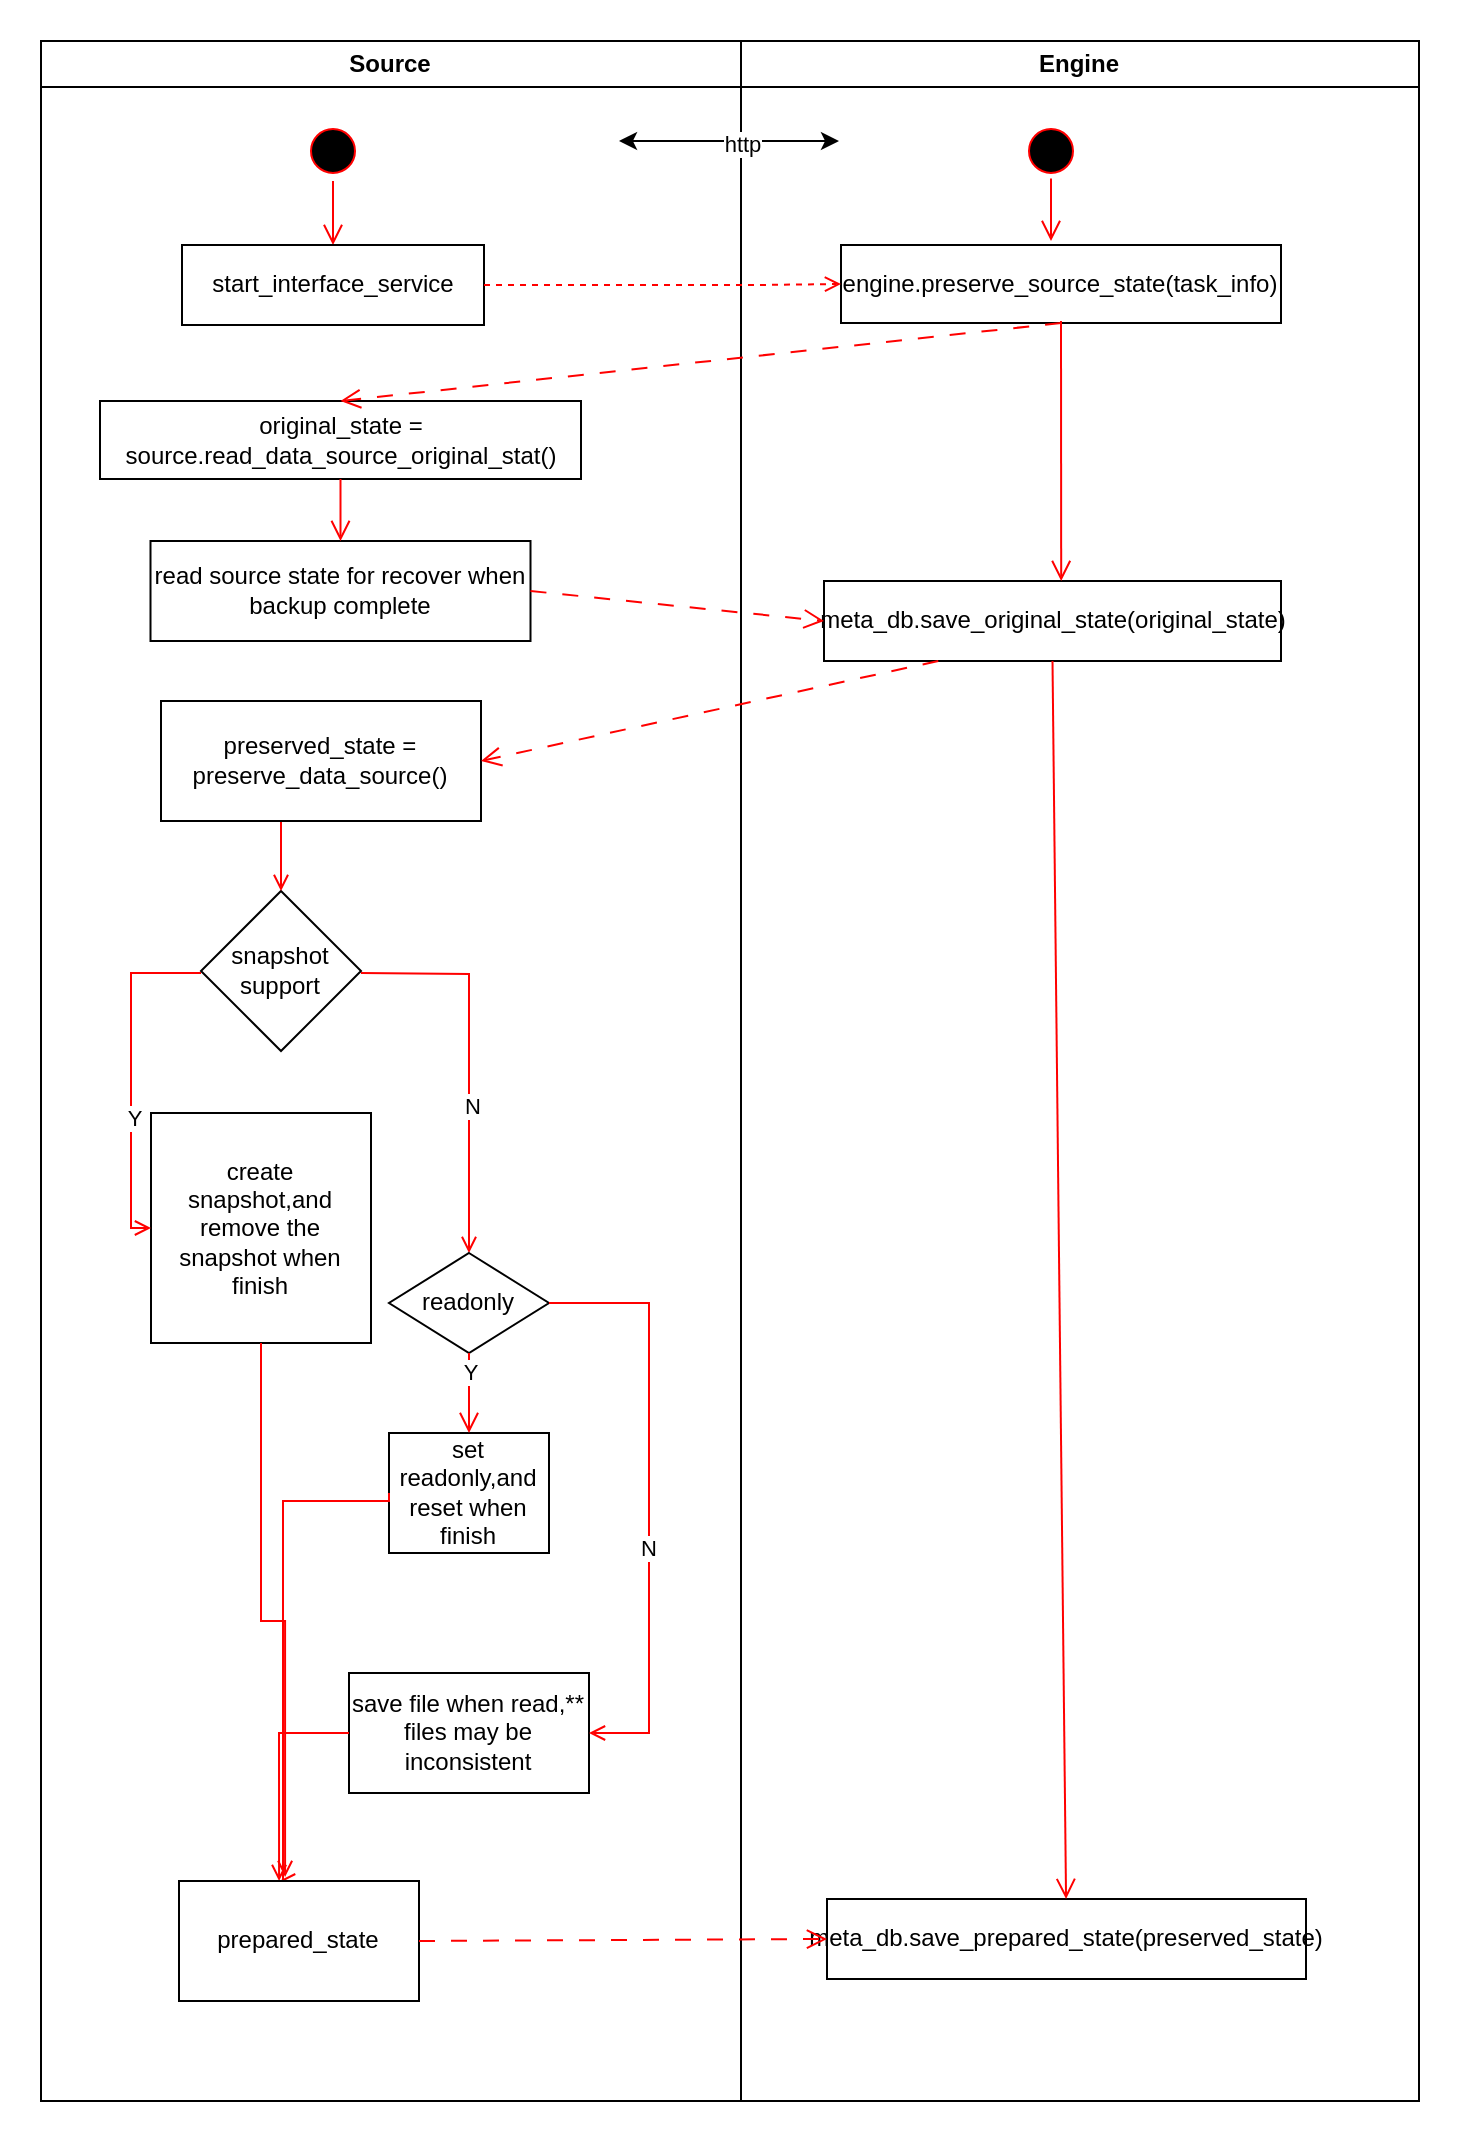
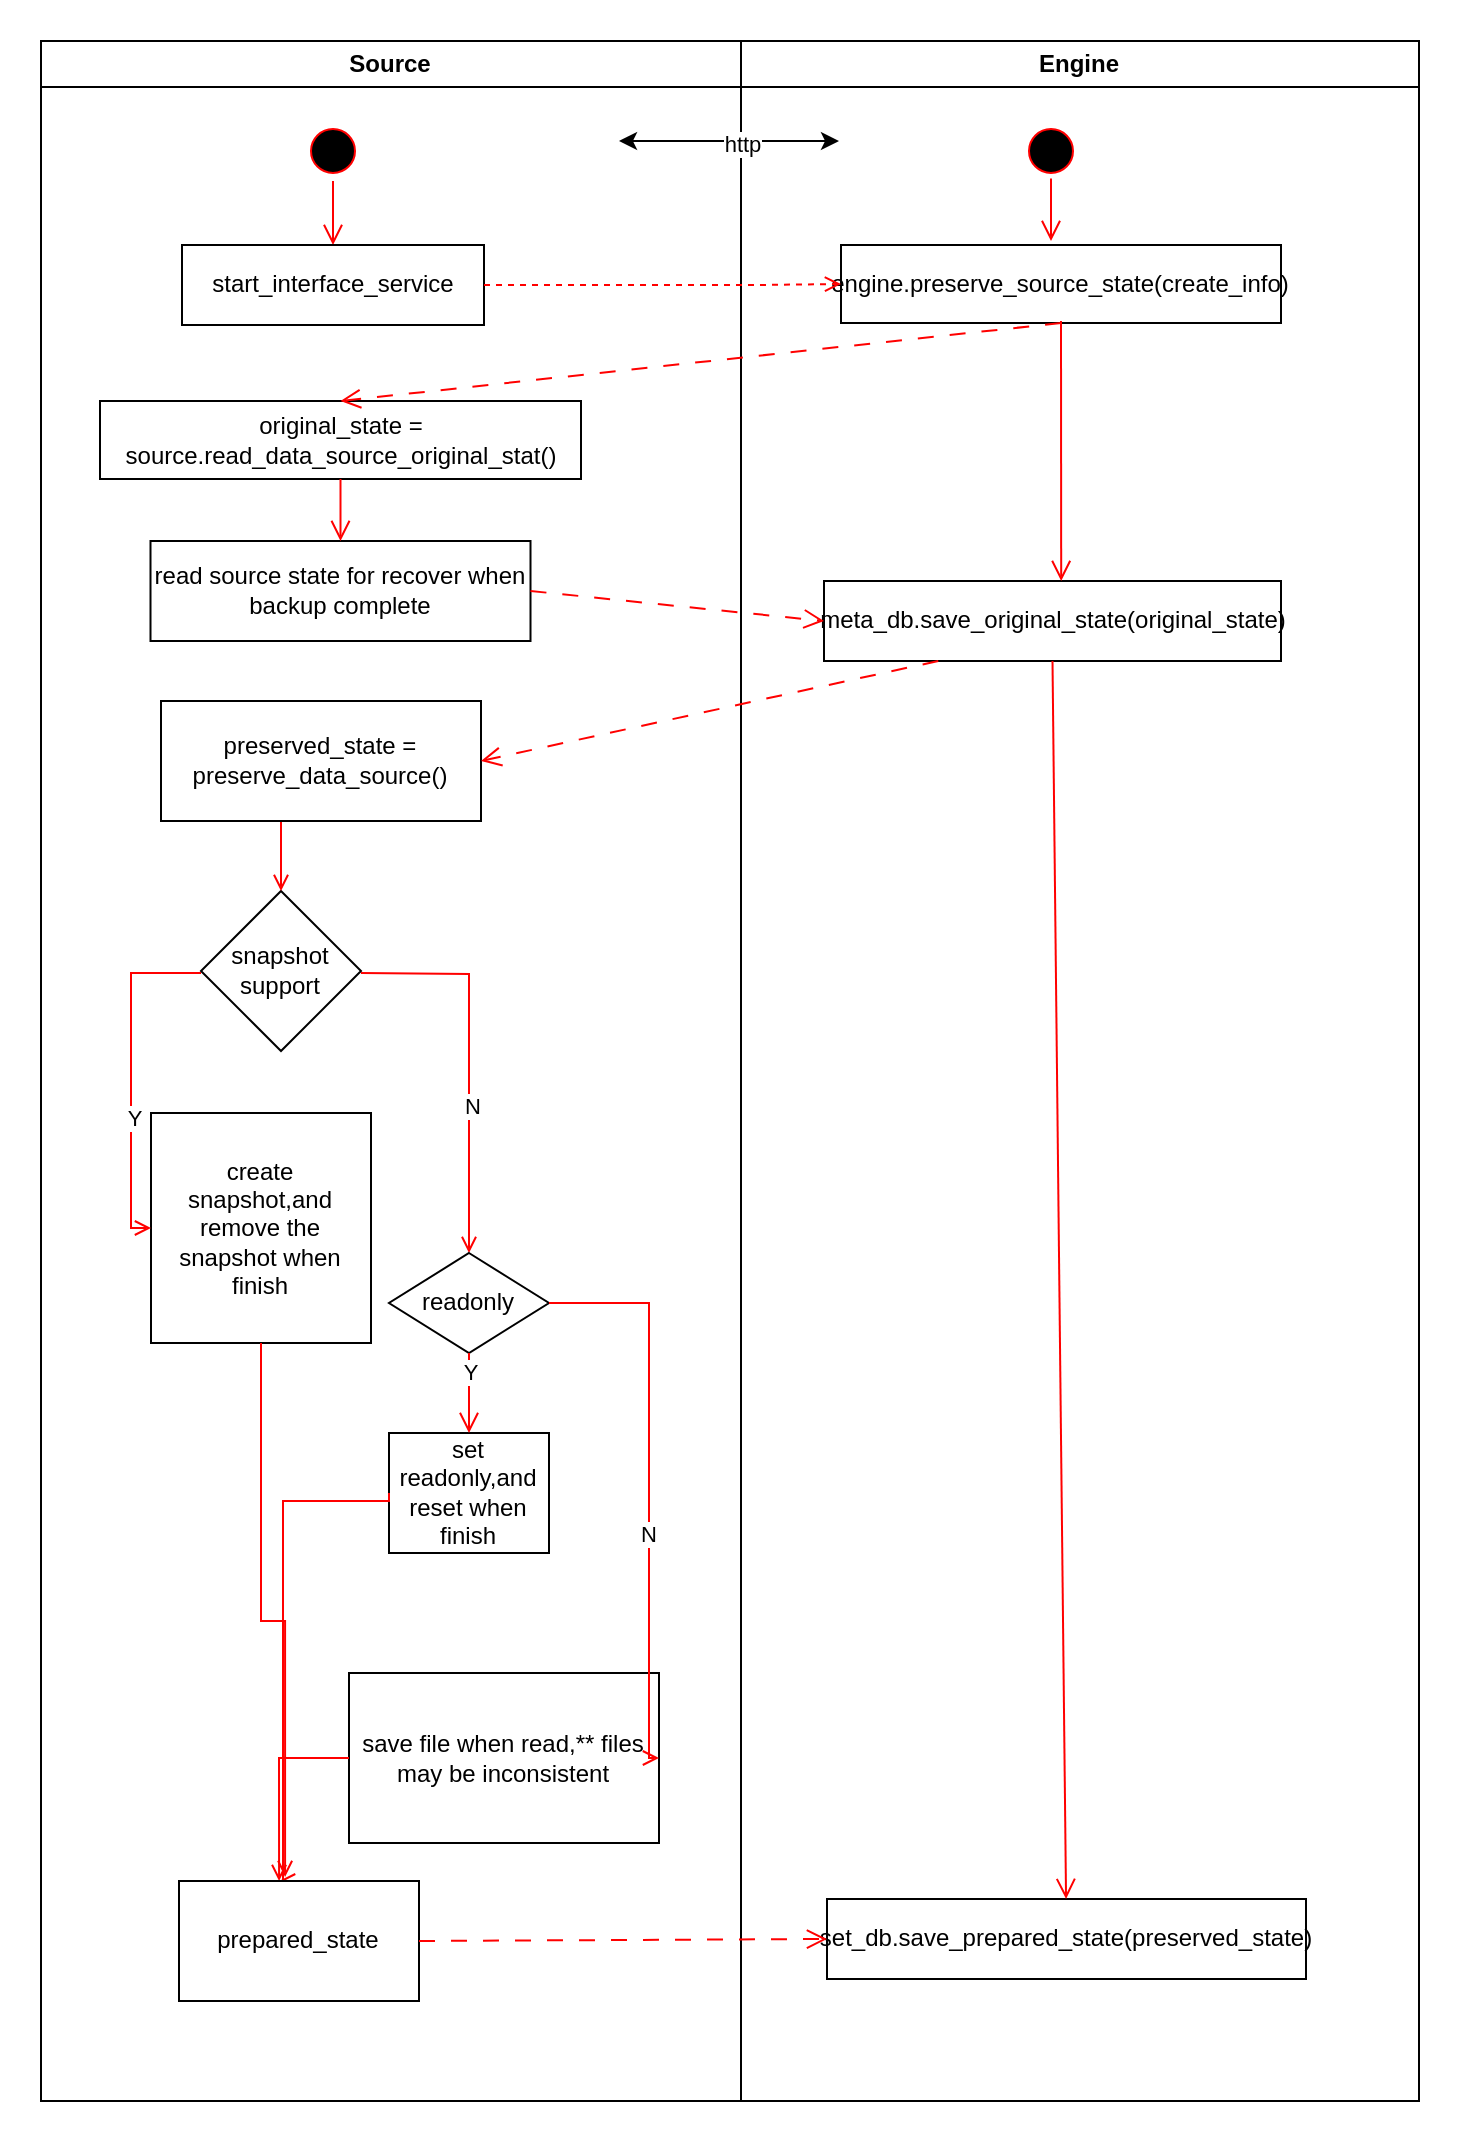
node "engine.preserve_source_state(task_info)": label "engine.preserve_source_state(task_info)" -> "engine.preserve_source_state(create_info)"
node "save file when read,** files may be inconsistent": size 240x120 -> 310x170
node "meta_db.save_prepared_state(preserved_state)": label "meta_db.save_prepared_state(preserved_state)" -> "set_db.save_prepared_state(preserved_state)"
